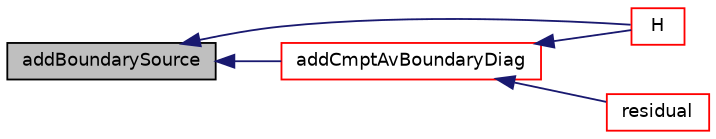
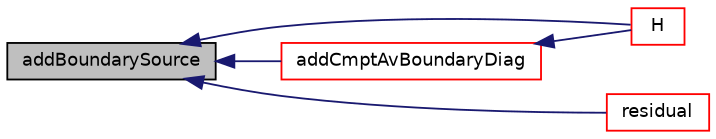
edge "residual" -> "addCmptAvBoundaryDiag": now "residual" -> "addBoundarySource"
